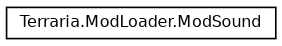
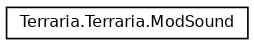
node "Terraria.ModLoader.ModSound": label "Terraria.ModLoader.ModSound" -> "Terraria.Terraria.ModSound"
